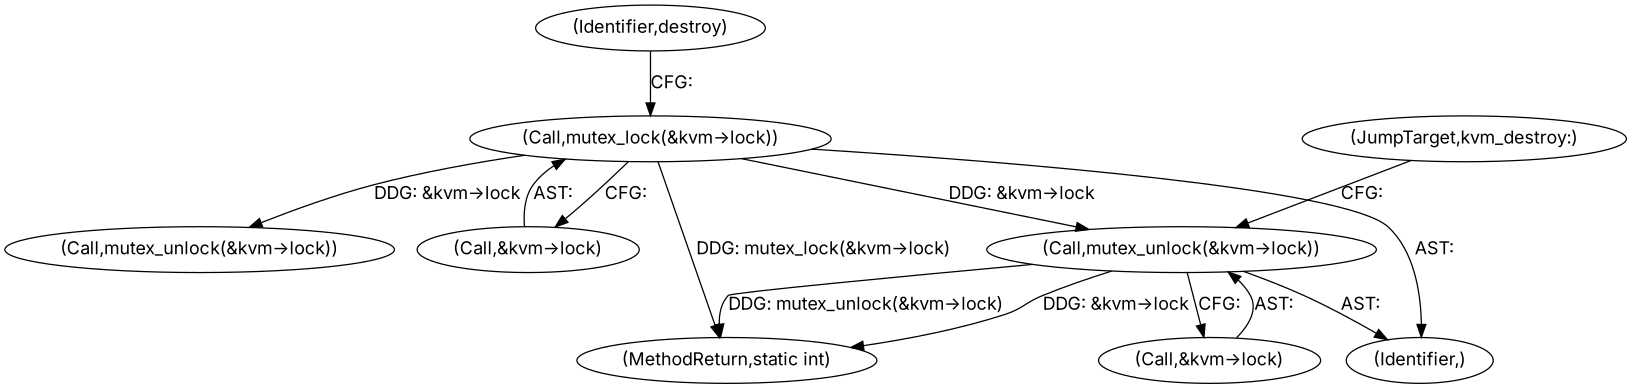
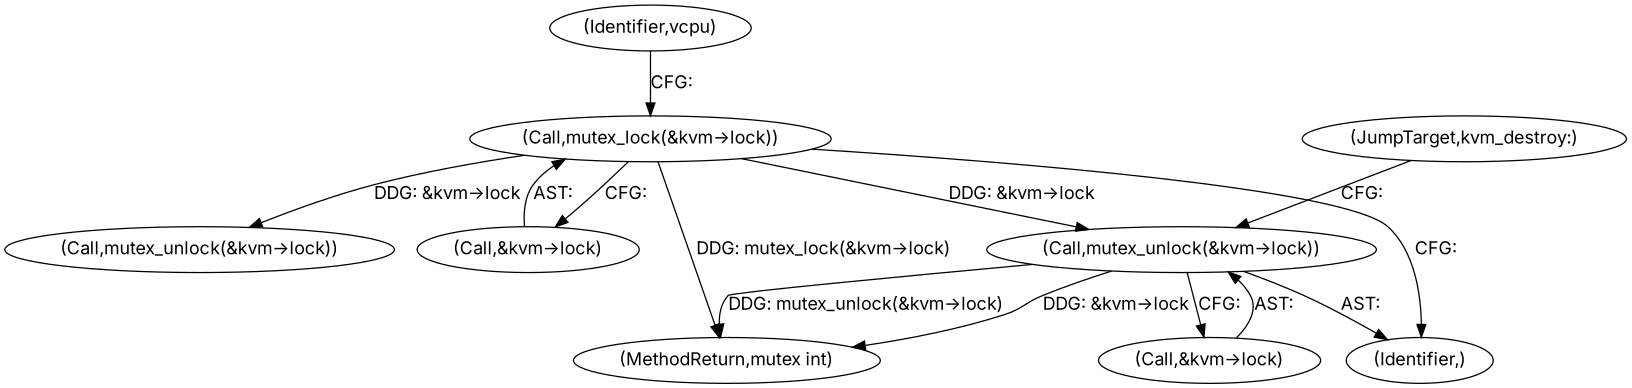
node "(Identifier,destroy)": label "(Identifier,destroy)" -> "(Identifier,vcpu)"
edge "(Call,mutex_lock(&kvm->lock))" -> "(Identifier,)": label "AST: " -> "CFG: "
node "(MethodReturn,static int)": label "(MethodReturn,static int)" -> "(MethodReturn,mutex int)"
